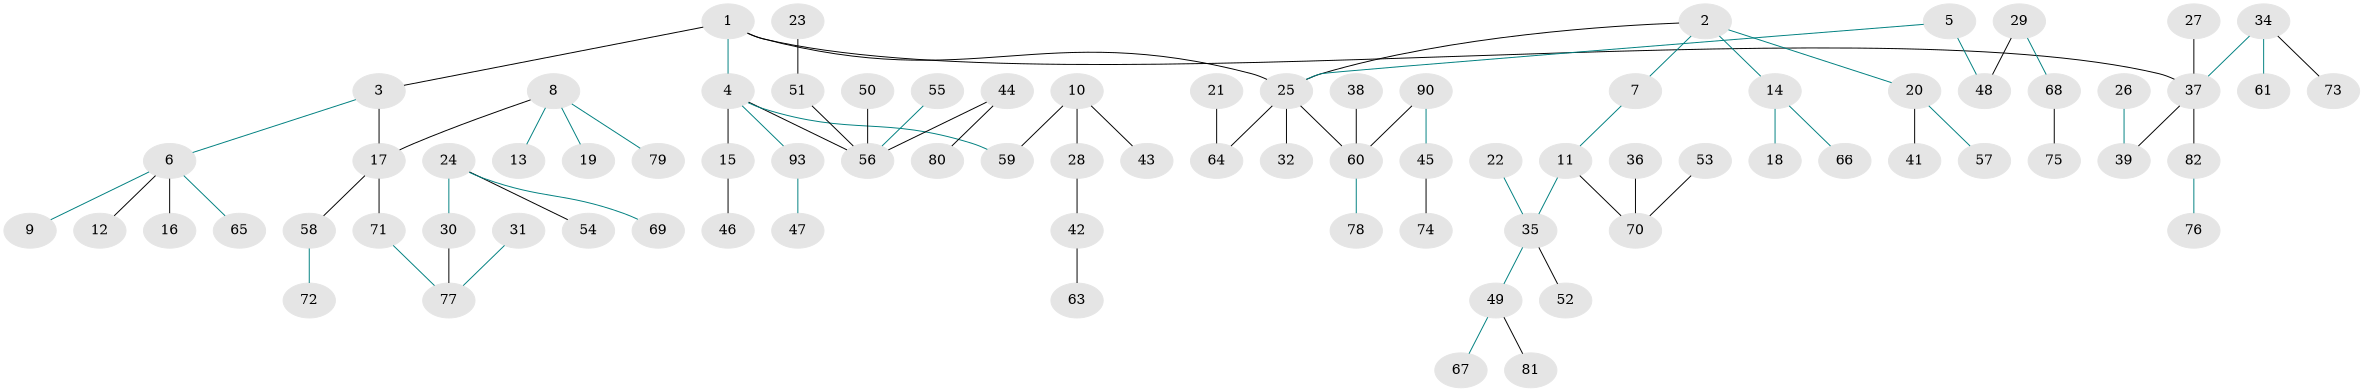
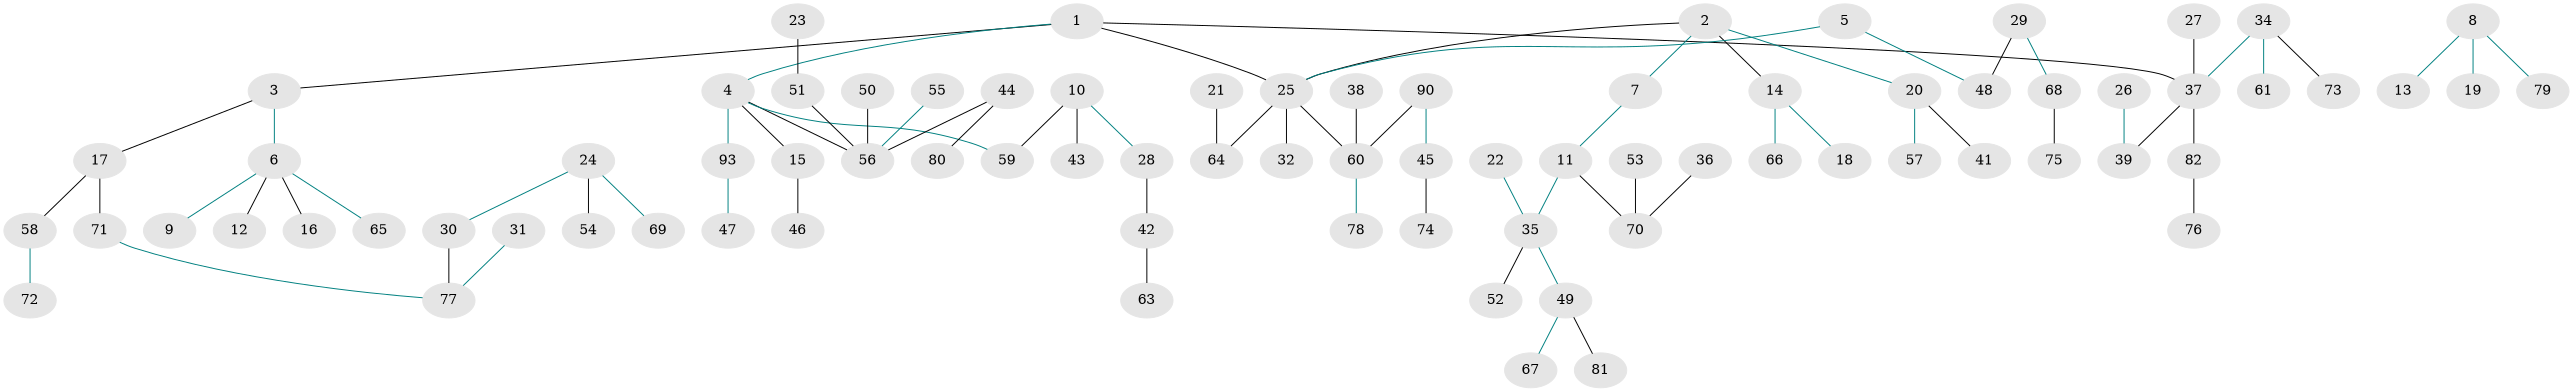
edge "2" -- "14": color teal -> black
edge "8" -- "17": removed
edge "10" -- "28": color black -> teal
edge "82" -- "76": color teal -> black
